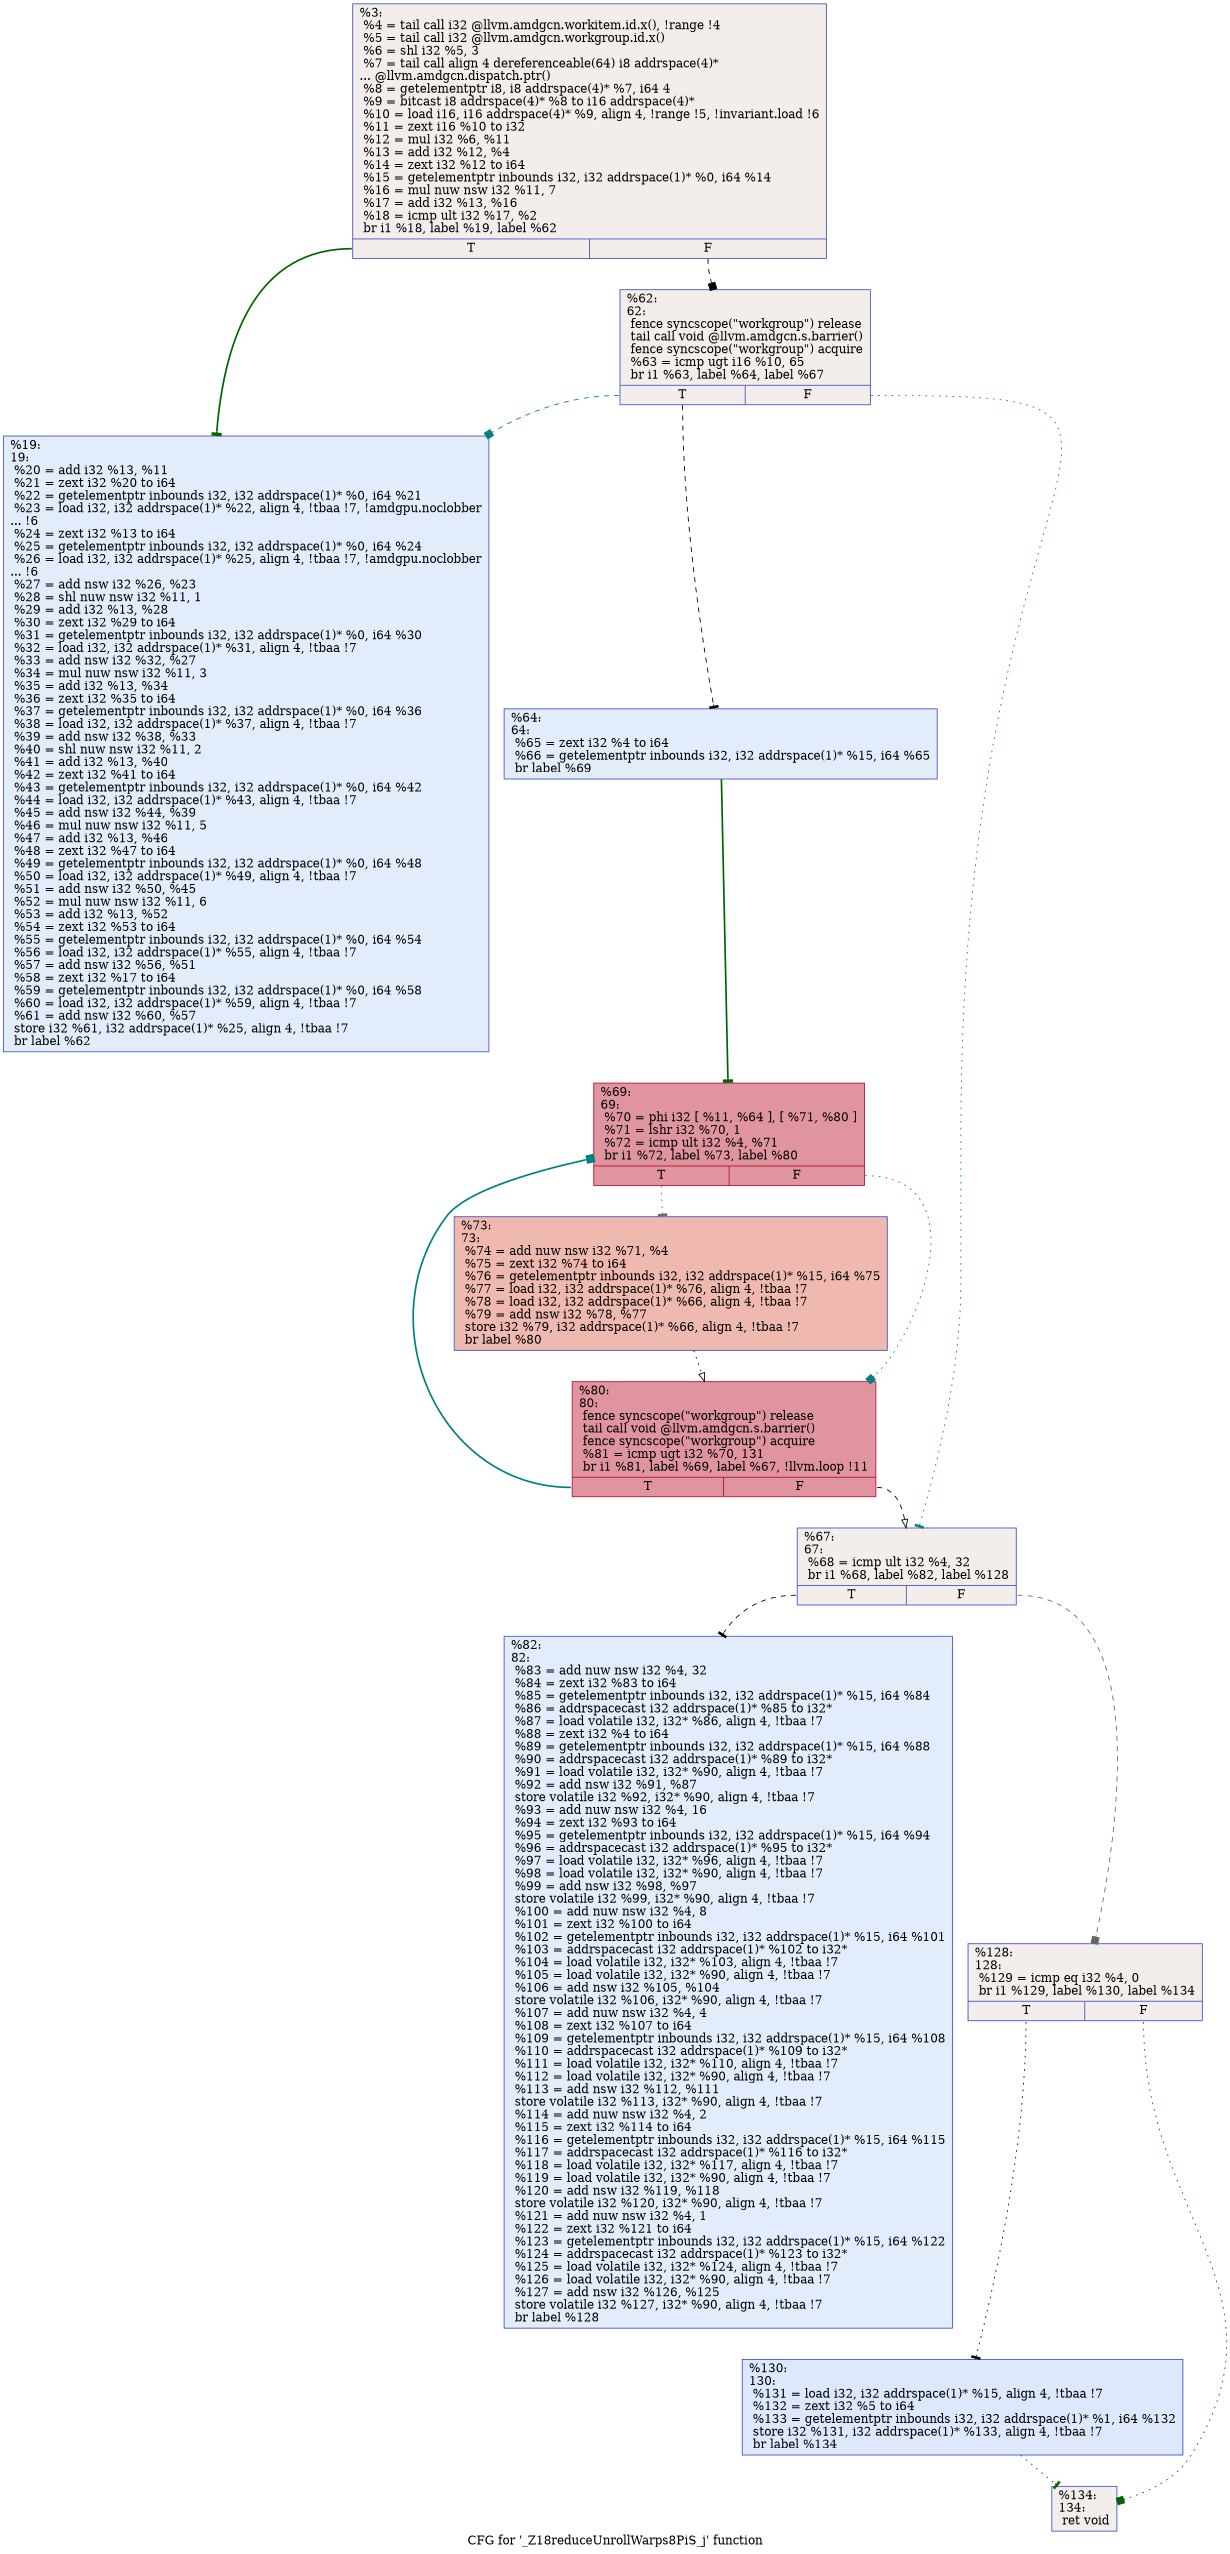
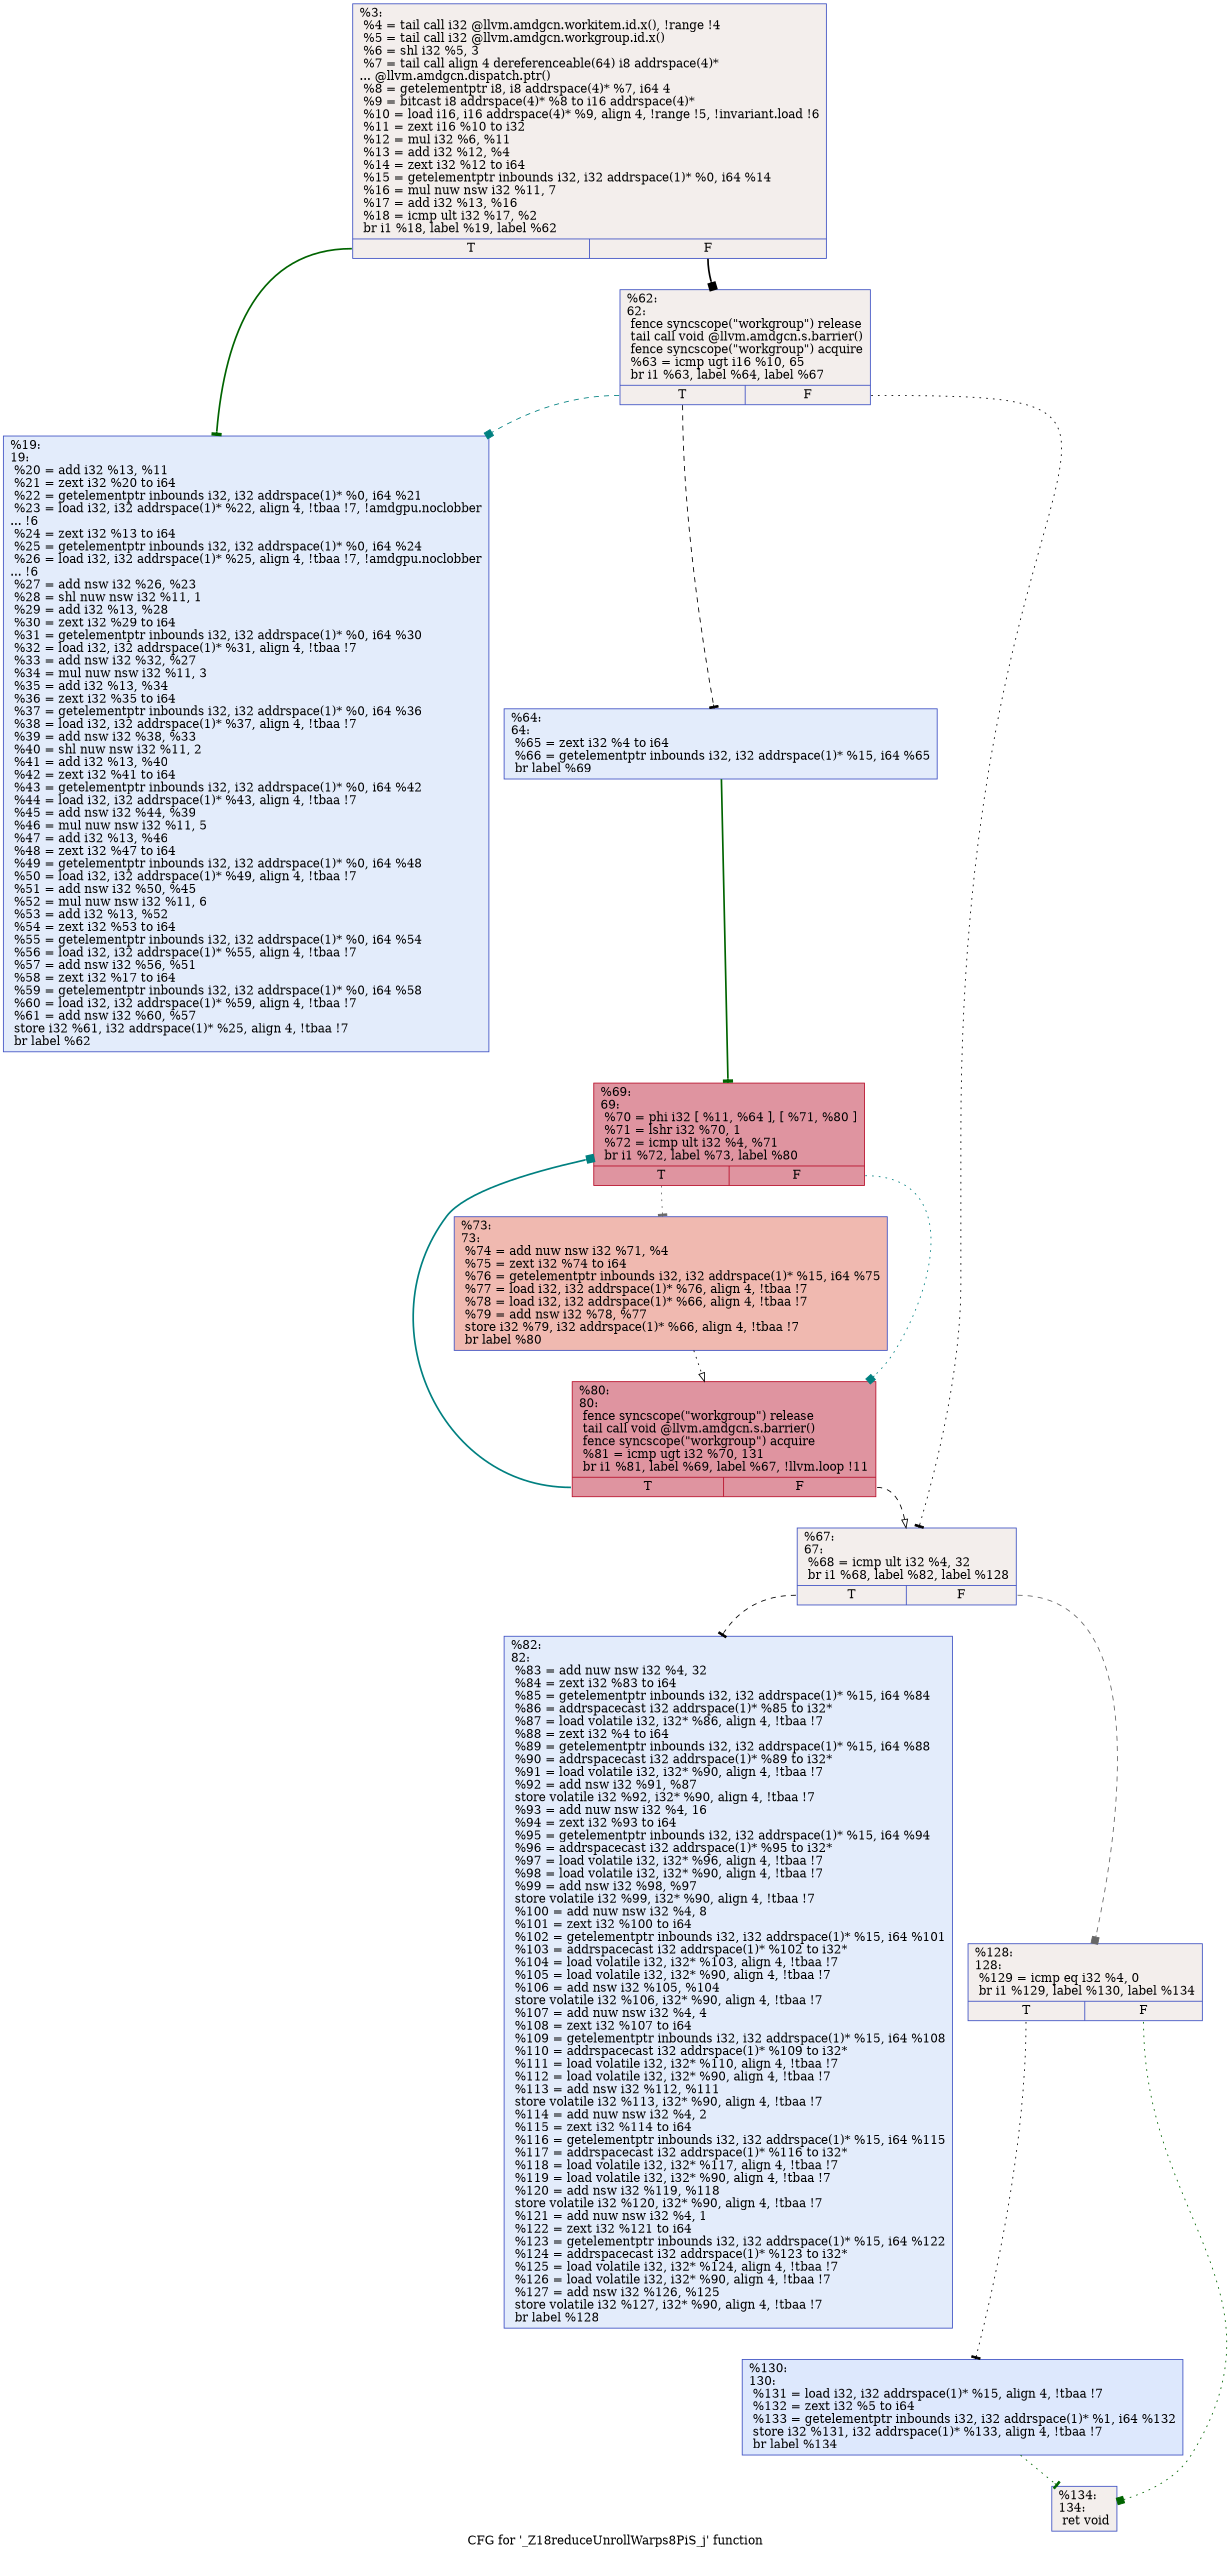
edge "%3:" -> "%62:": style dashed -> bold
edge "%62:" -> "%67:": color teal -> black
